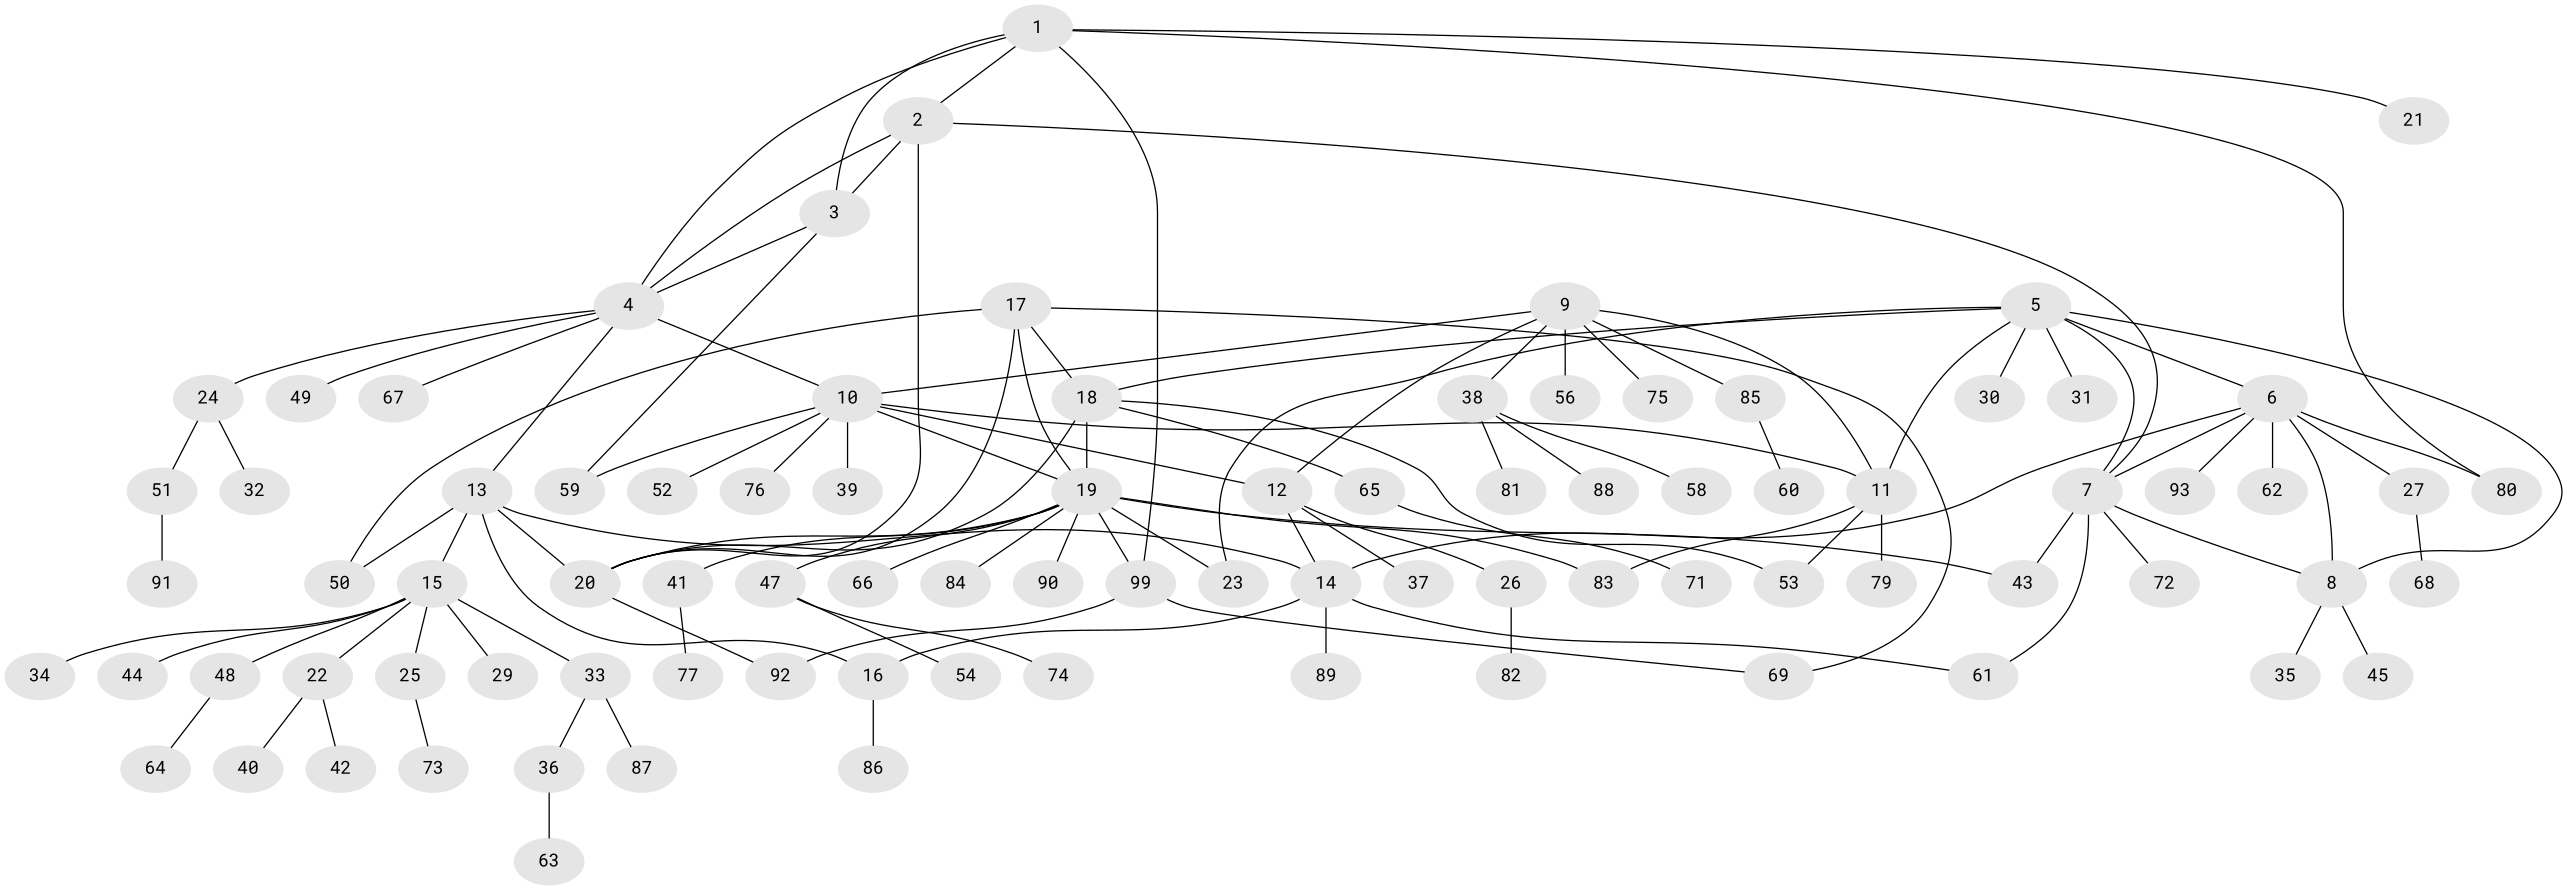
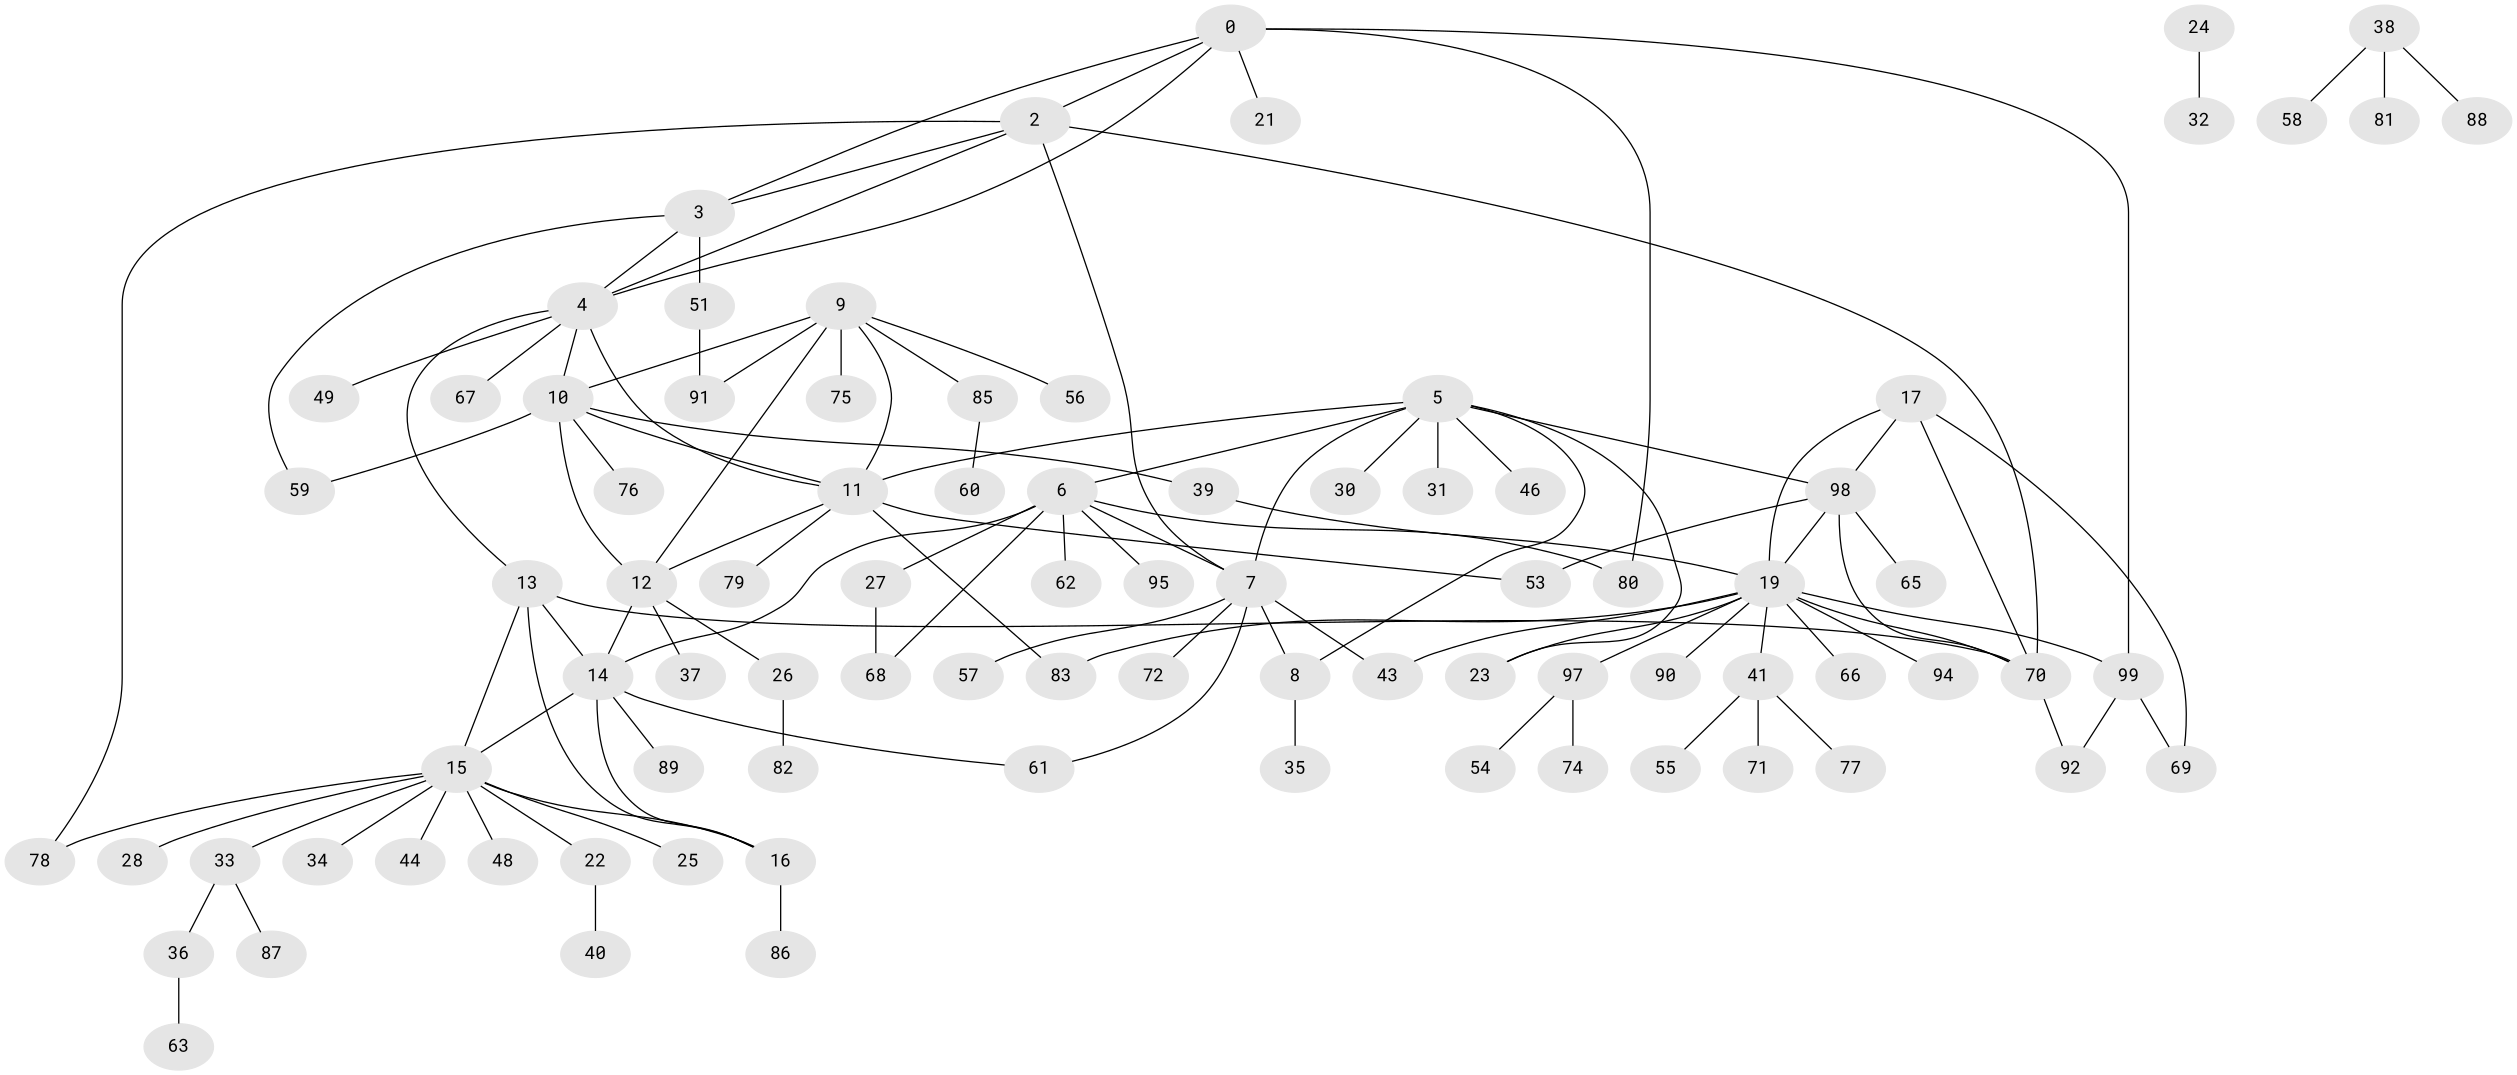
node "1": label "1" -> "0"
edge "4" -- "24": now "4" -- "11"
edge "9" -- "38": now "9" -- "91"
node "18": label "18" -> "98"
edge "24" -- "51": now "3" -- "51"
edge "10" -- "19": now "39" -- "19"
edge "6" -- "8": now "6" -- "68"
node "52": removed
node "46": added
node "93": label "93" -> "95"
edge "11" -- "12": added
edge "65" -- "71": now "41" -- "71"
node "50": removed
node "20": label "20" -> "70"
node "47": label "47" -> "97"
node "84": label "84" -> "94"
node "29": label "29" -> "28"
node "57": added
node "45": removed
edge "14" -- "15": added
node "64": removed
node "42": removed
node "73": removed
node "55": added
edge "15" -- "16": added
node "78": added
